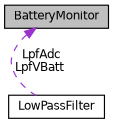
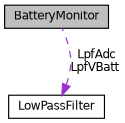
edge "LowPassFilter" -> "BatteryMonitor": reversed
